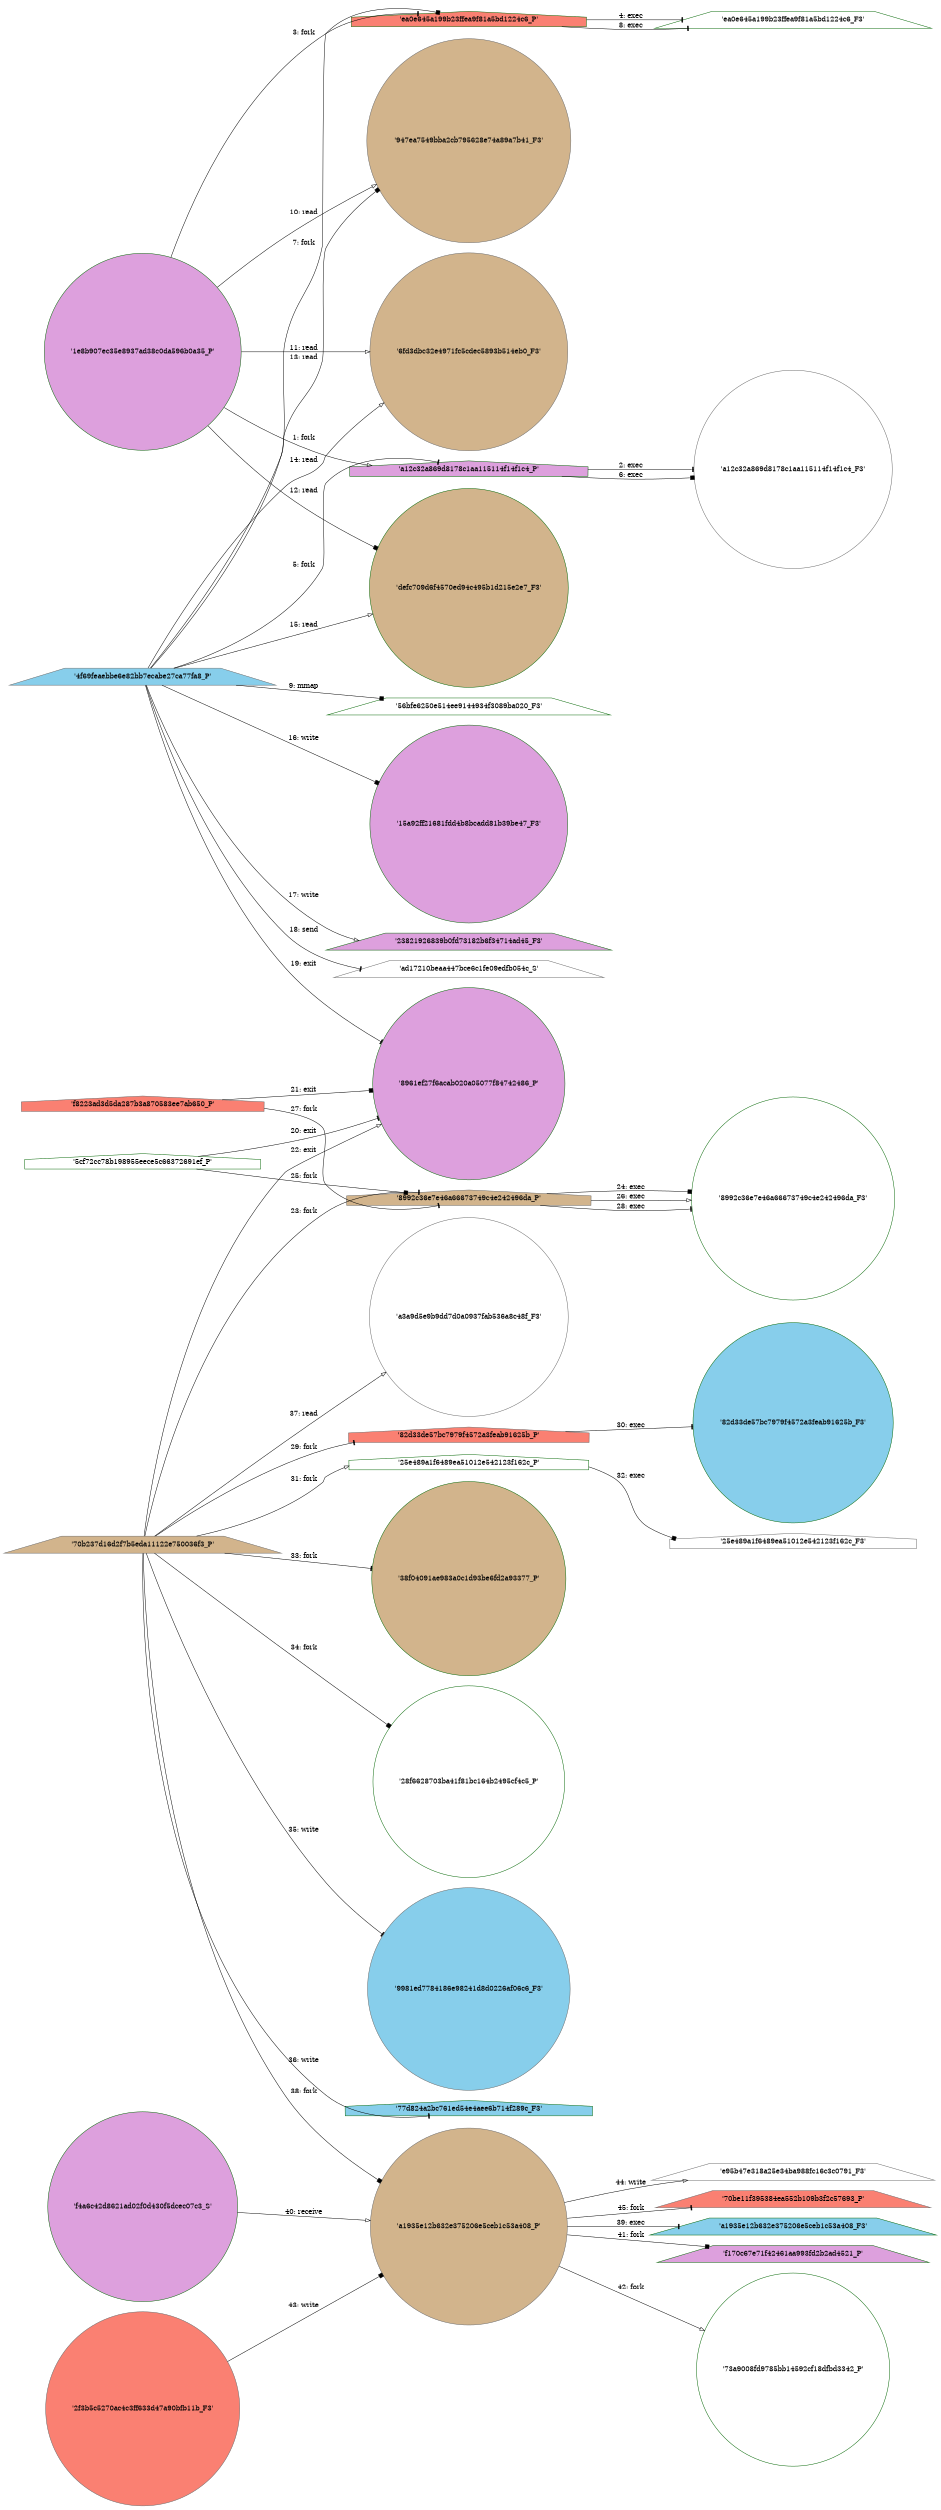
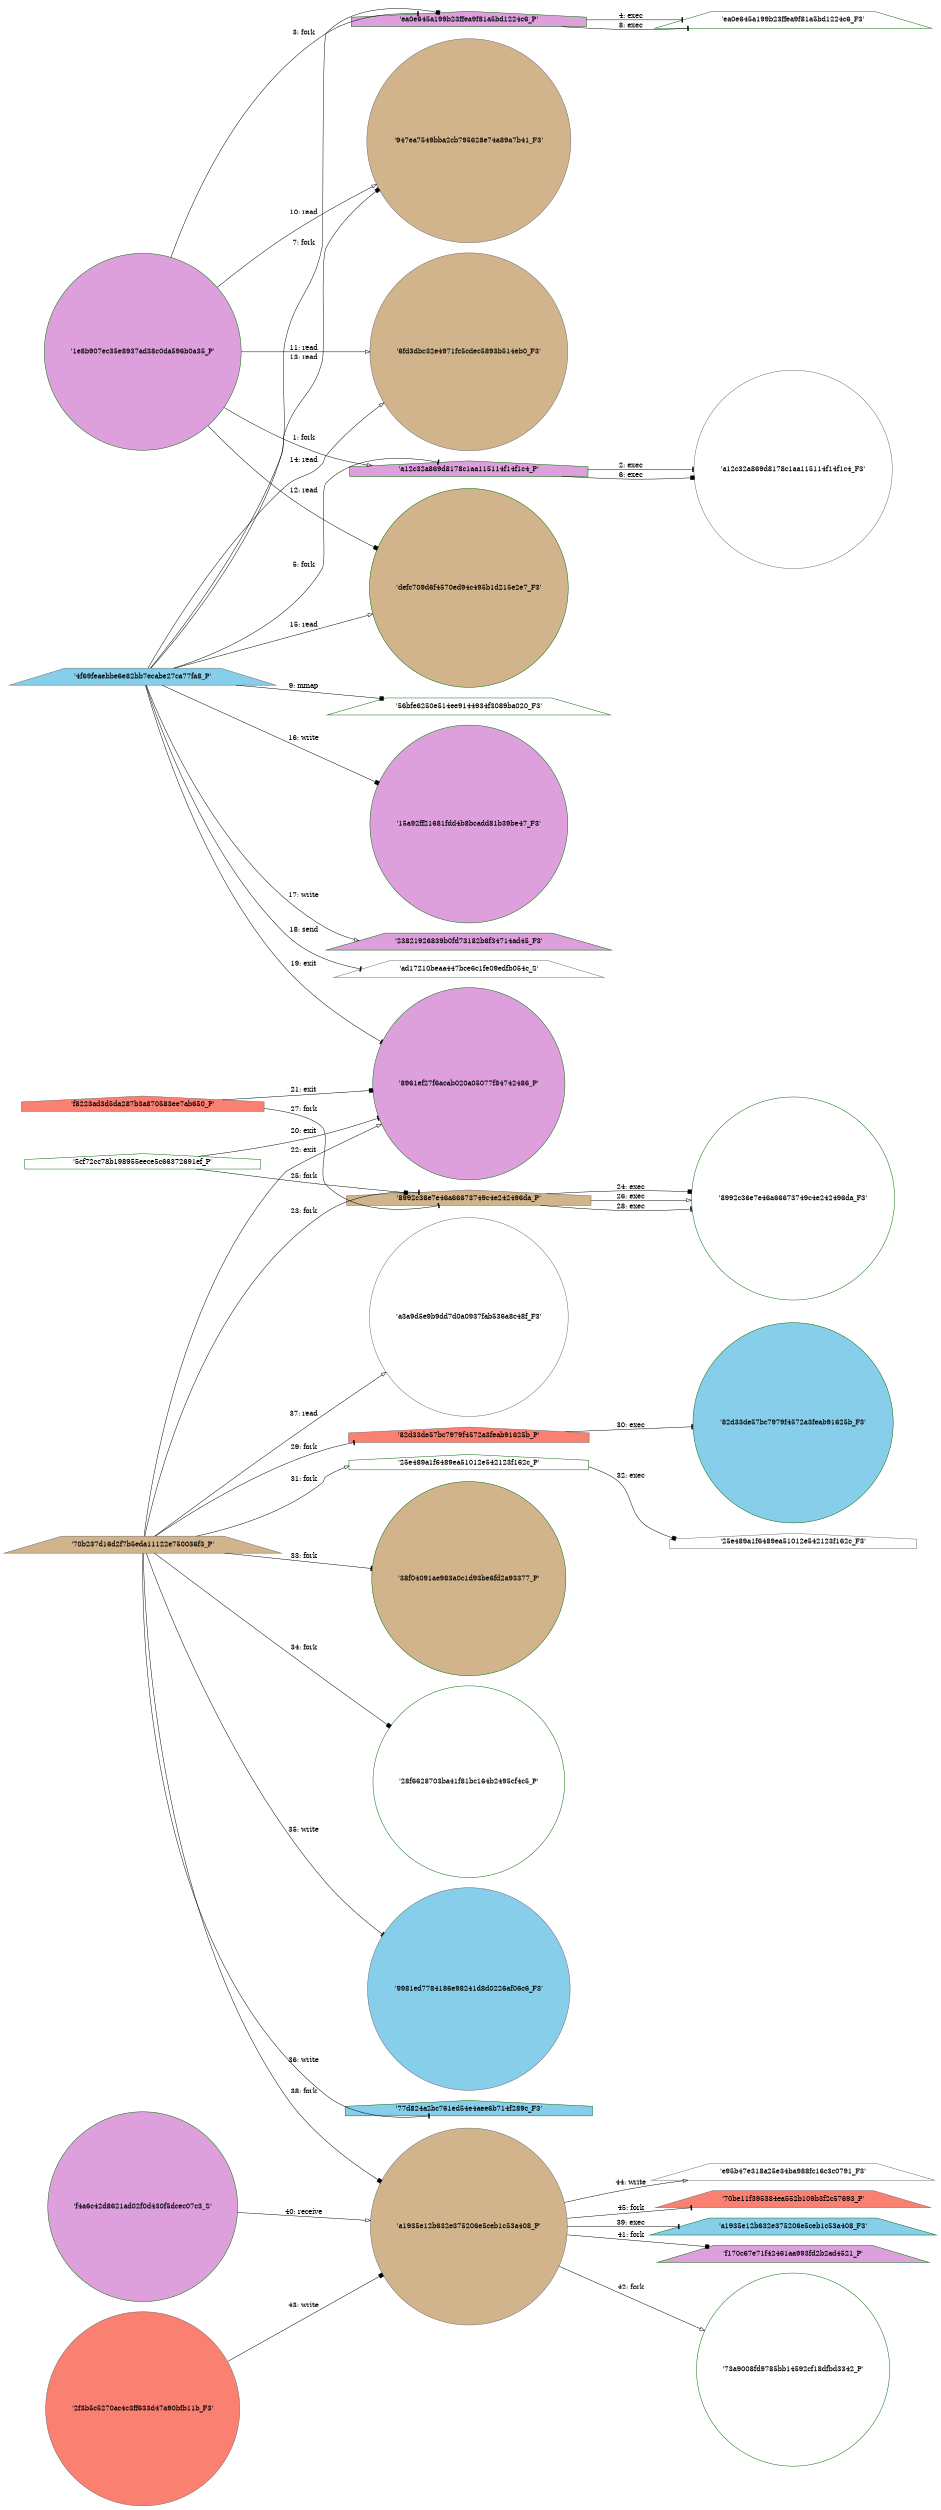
node "'ea0e645a199b23ffea9f81a5bd1224c6_P'": fillcolor salmon -> plum
